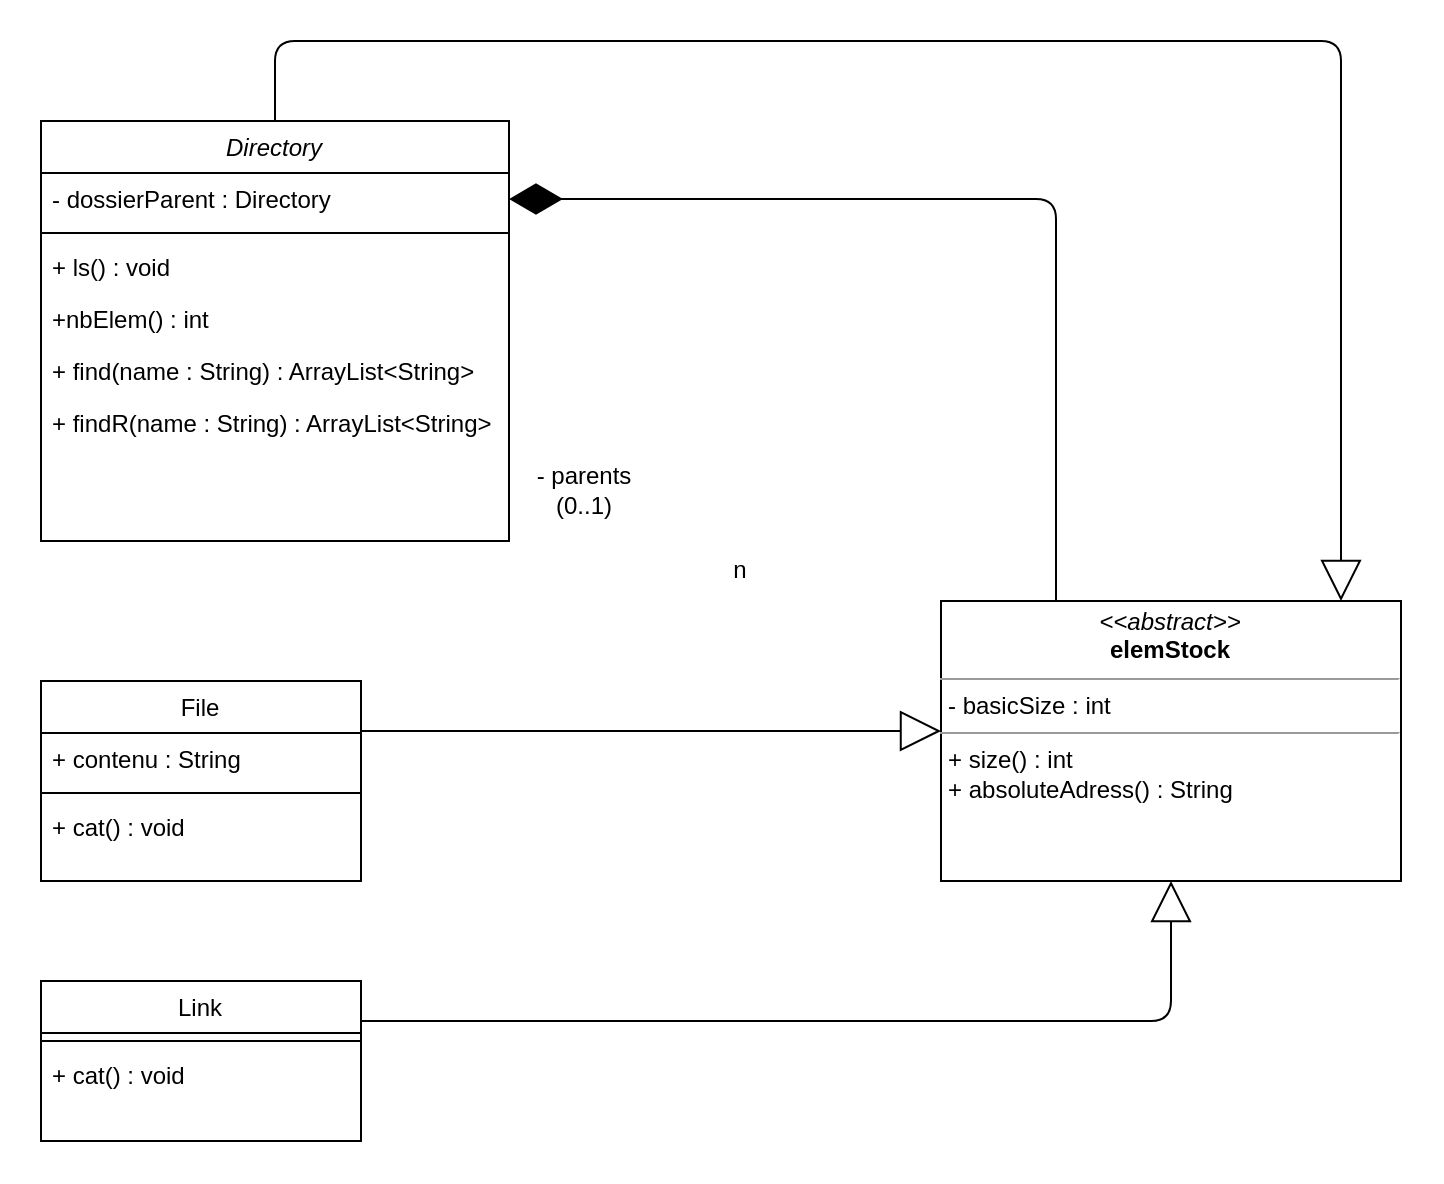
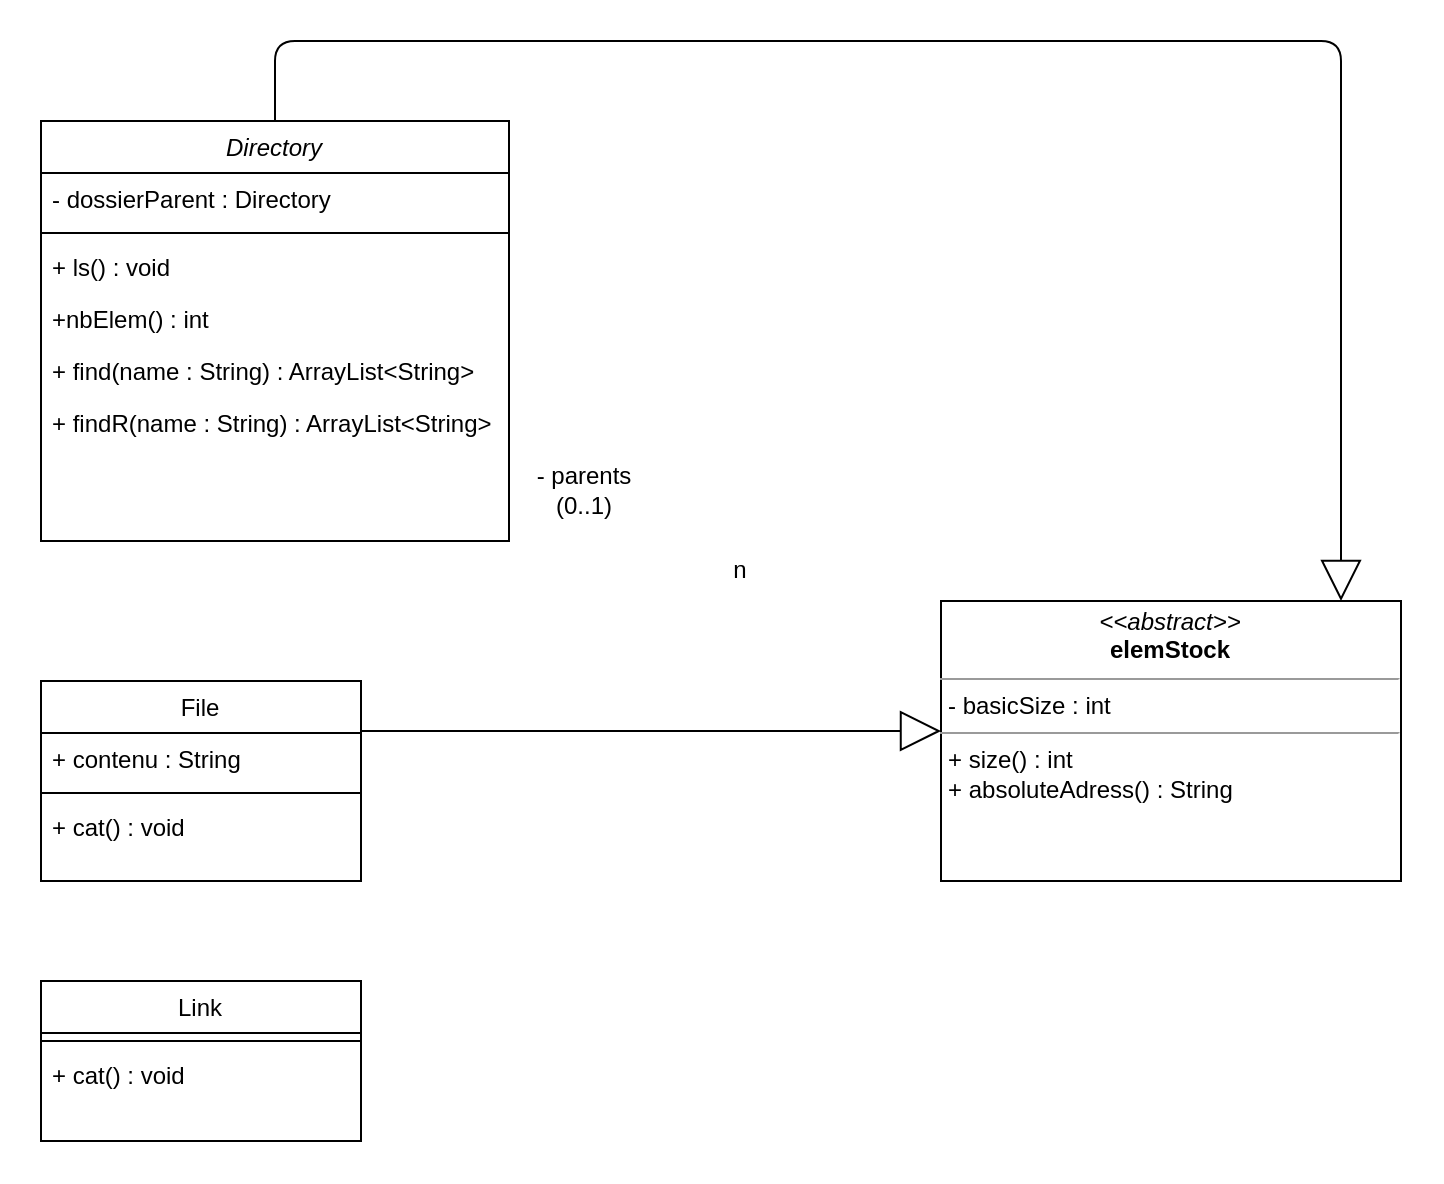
edge "<<abstract>> elemStock - basicSize : int + size() : int + absoluteAdress() : String" -> "- dossierParent : Directory": removed
edge "Link" -> "<<abstract>> elemStock - basicSize : int + size() : int + absoluteAdress() : String": removed
